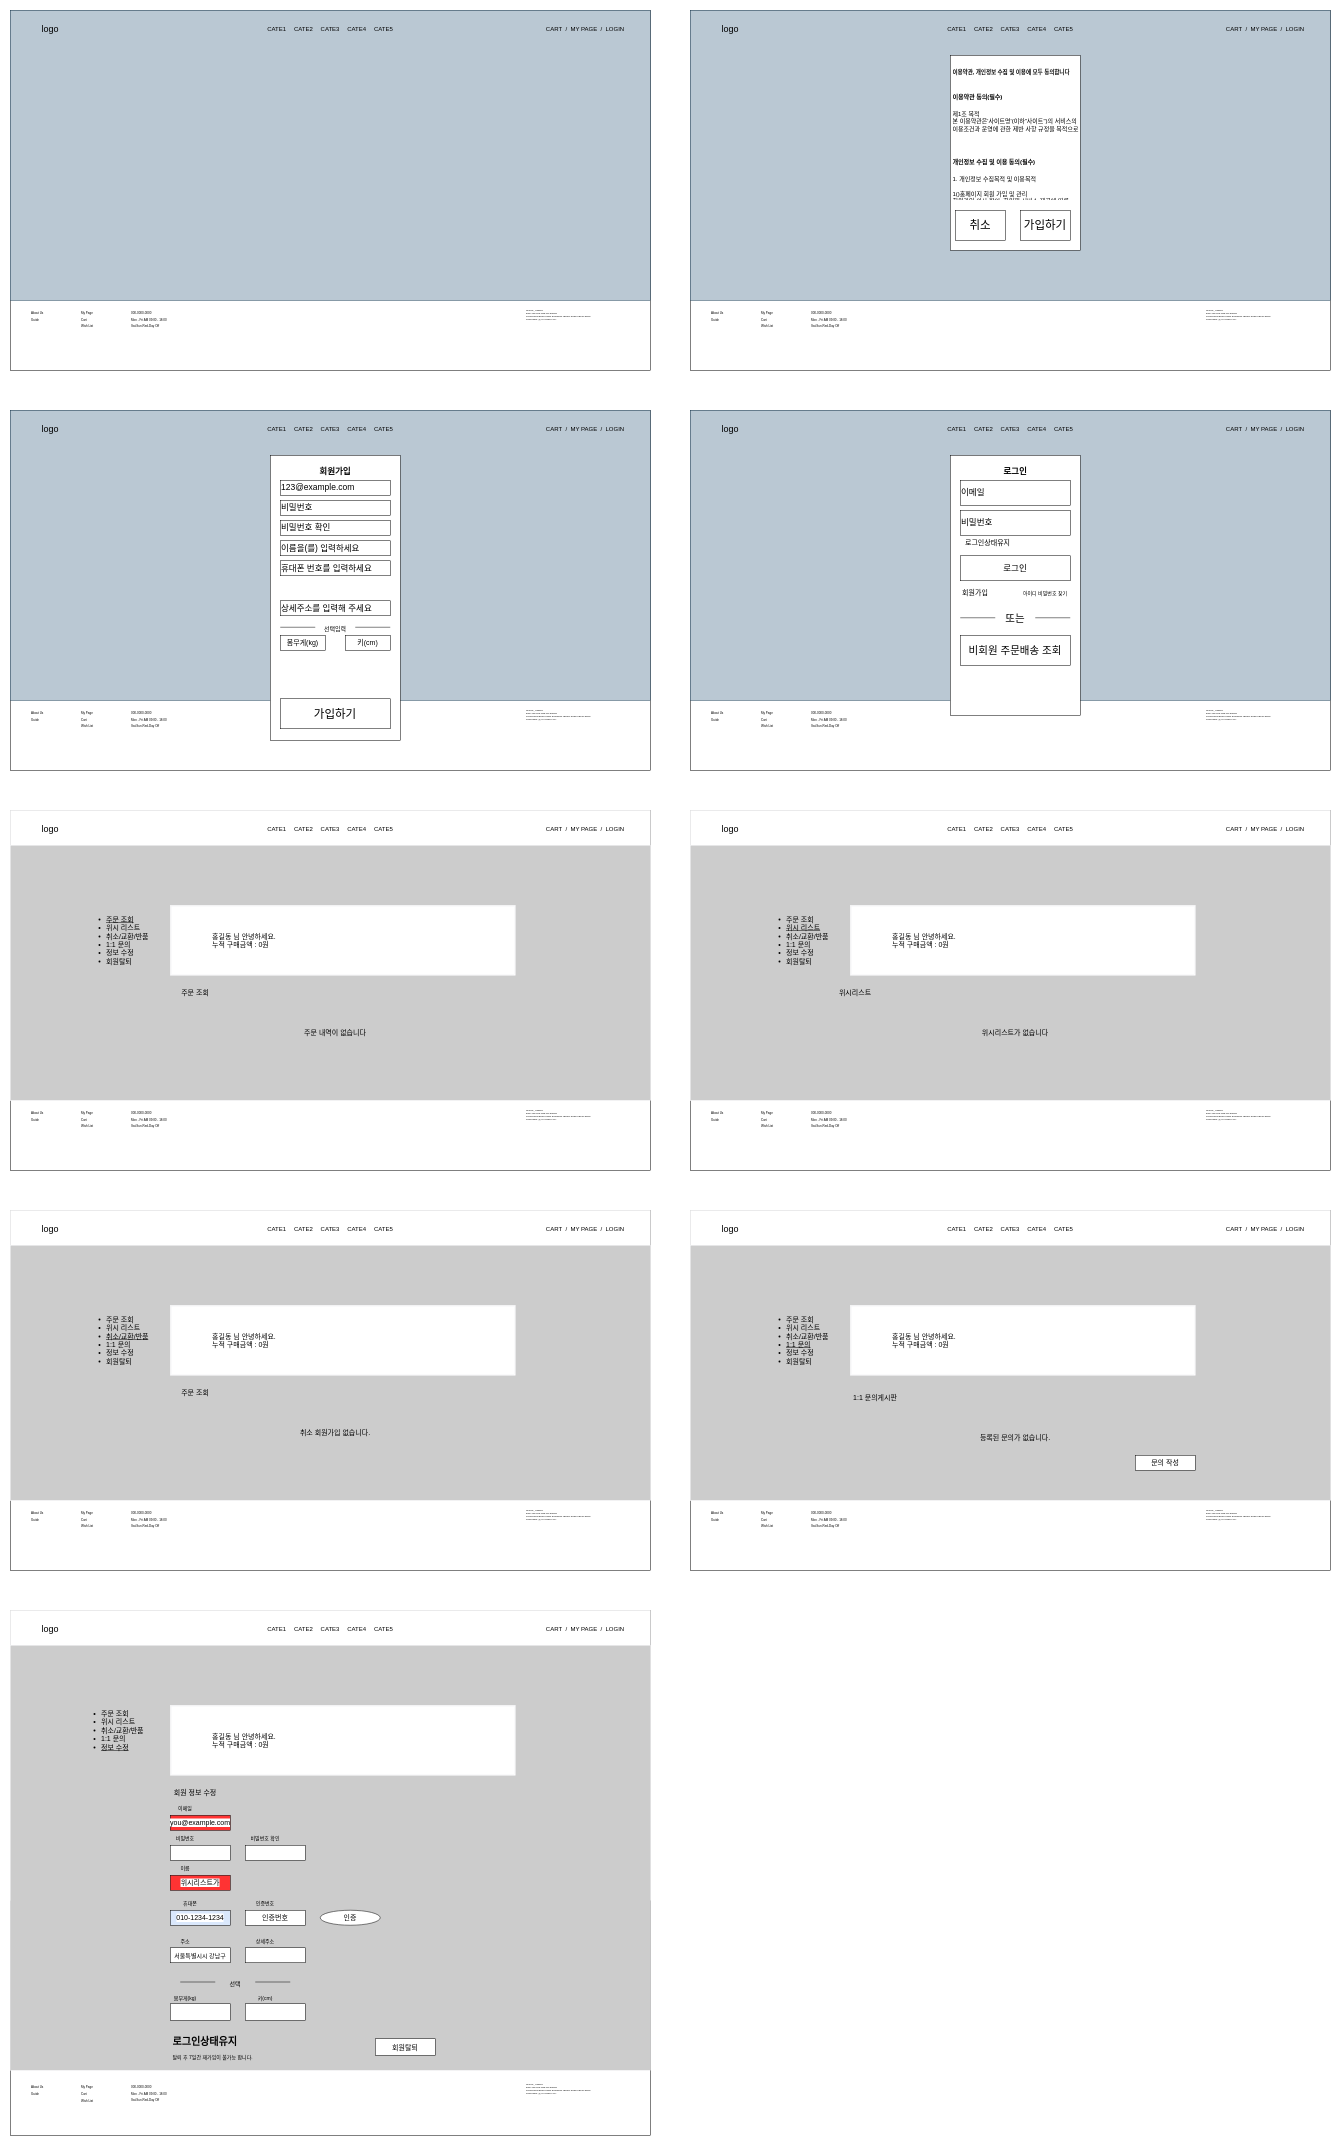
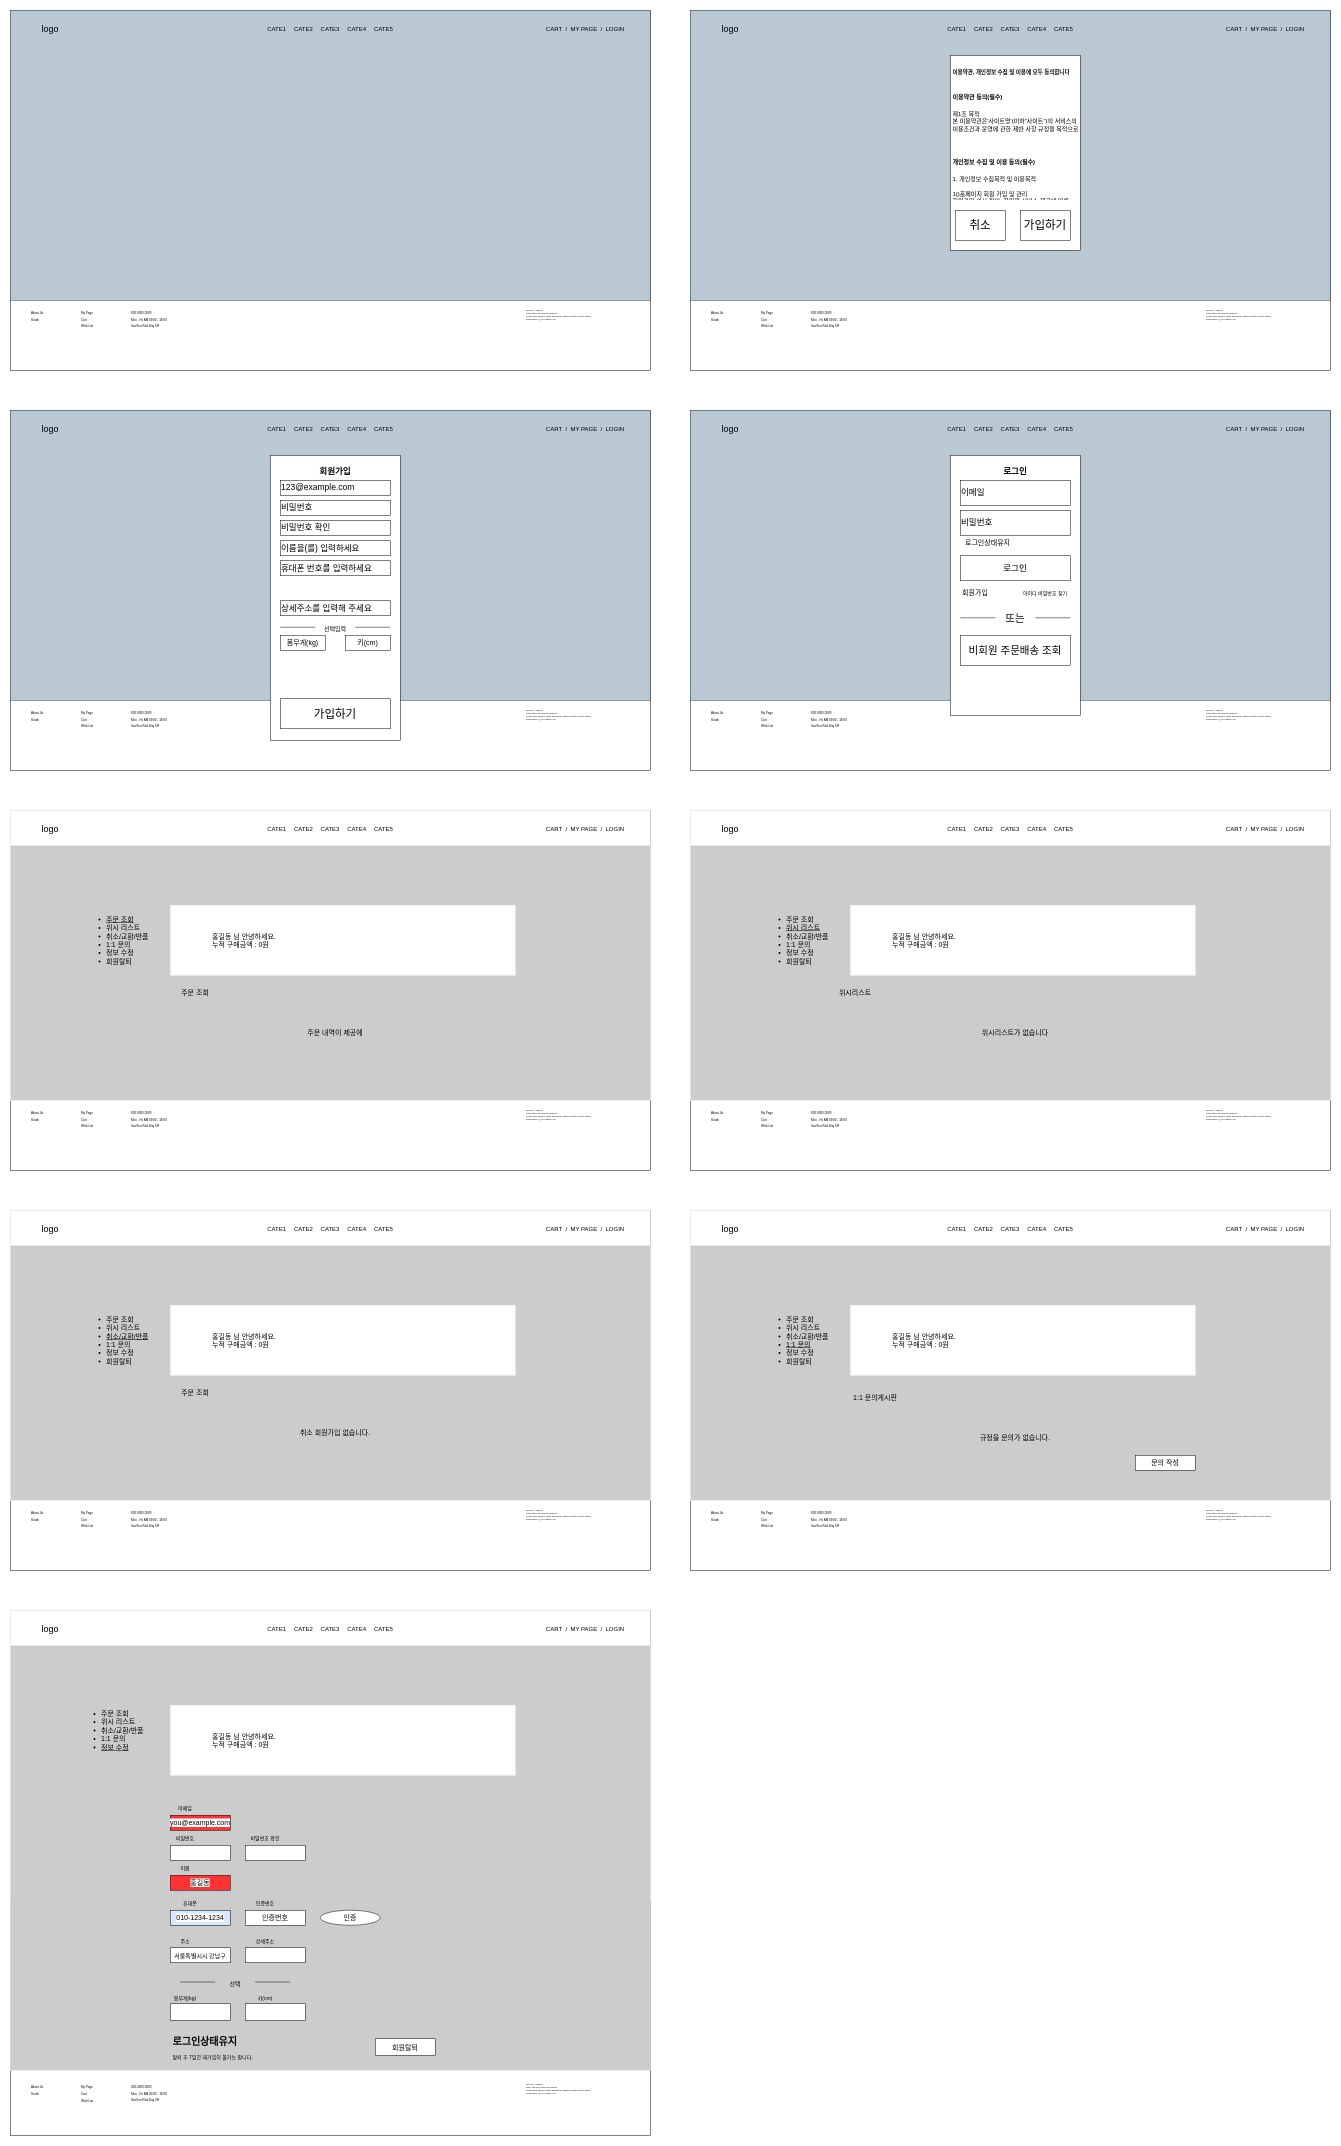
node "주문 내역이 없습니다": label "주문 내역이 없습니다" -> "주문 내역이 제공에"
node "등록된 문의가 없습니다.": label "등록된 문의가 없습니다." -> "규정을 문의가 없습니다."
node "회원 정보 수정": removed
node "위시리스트가": label "위시리스트가" -> "홍길동"
